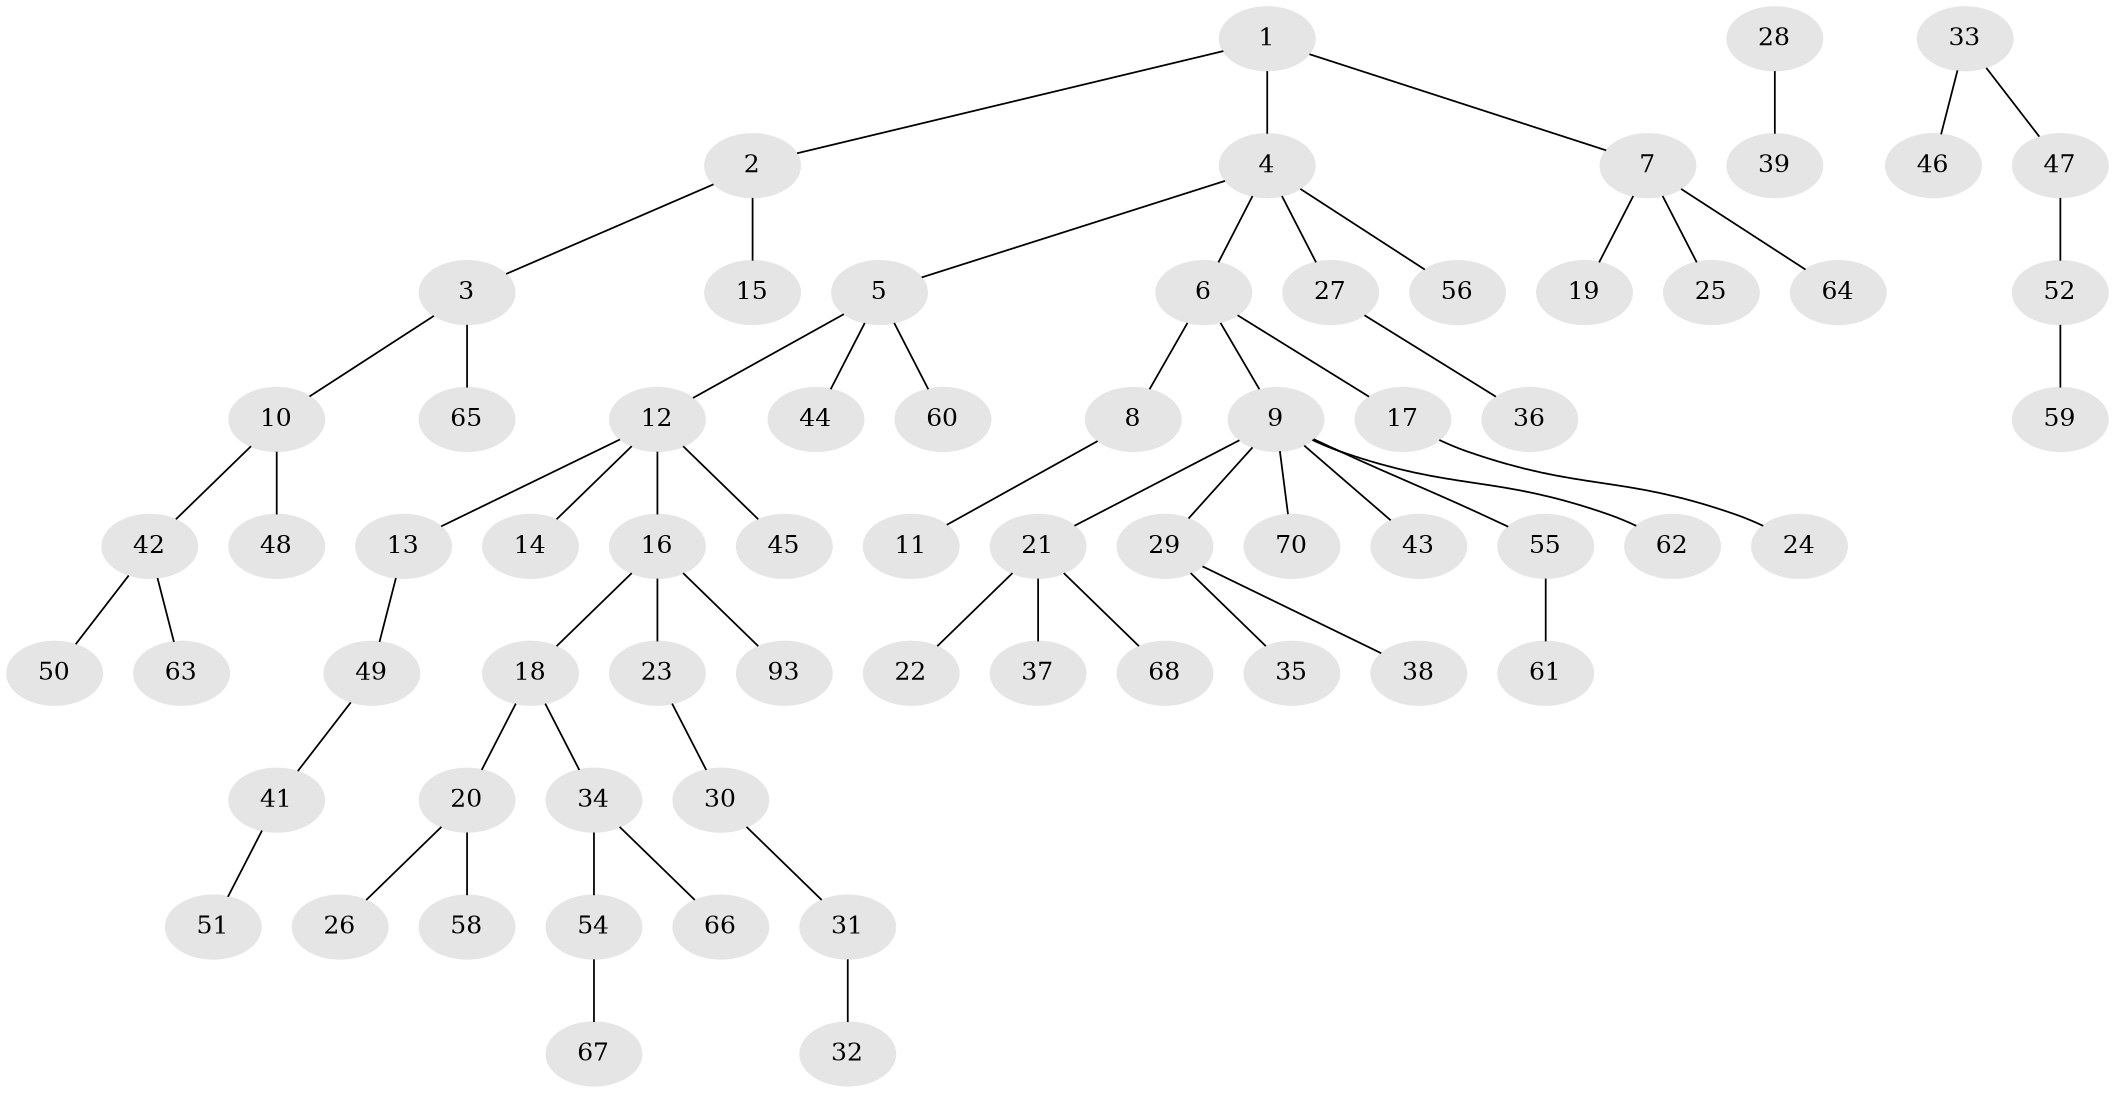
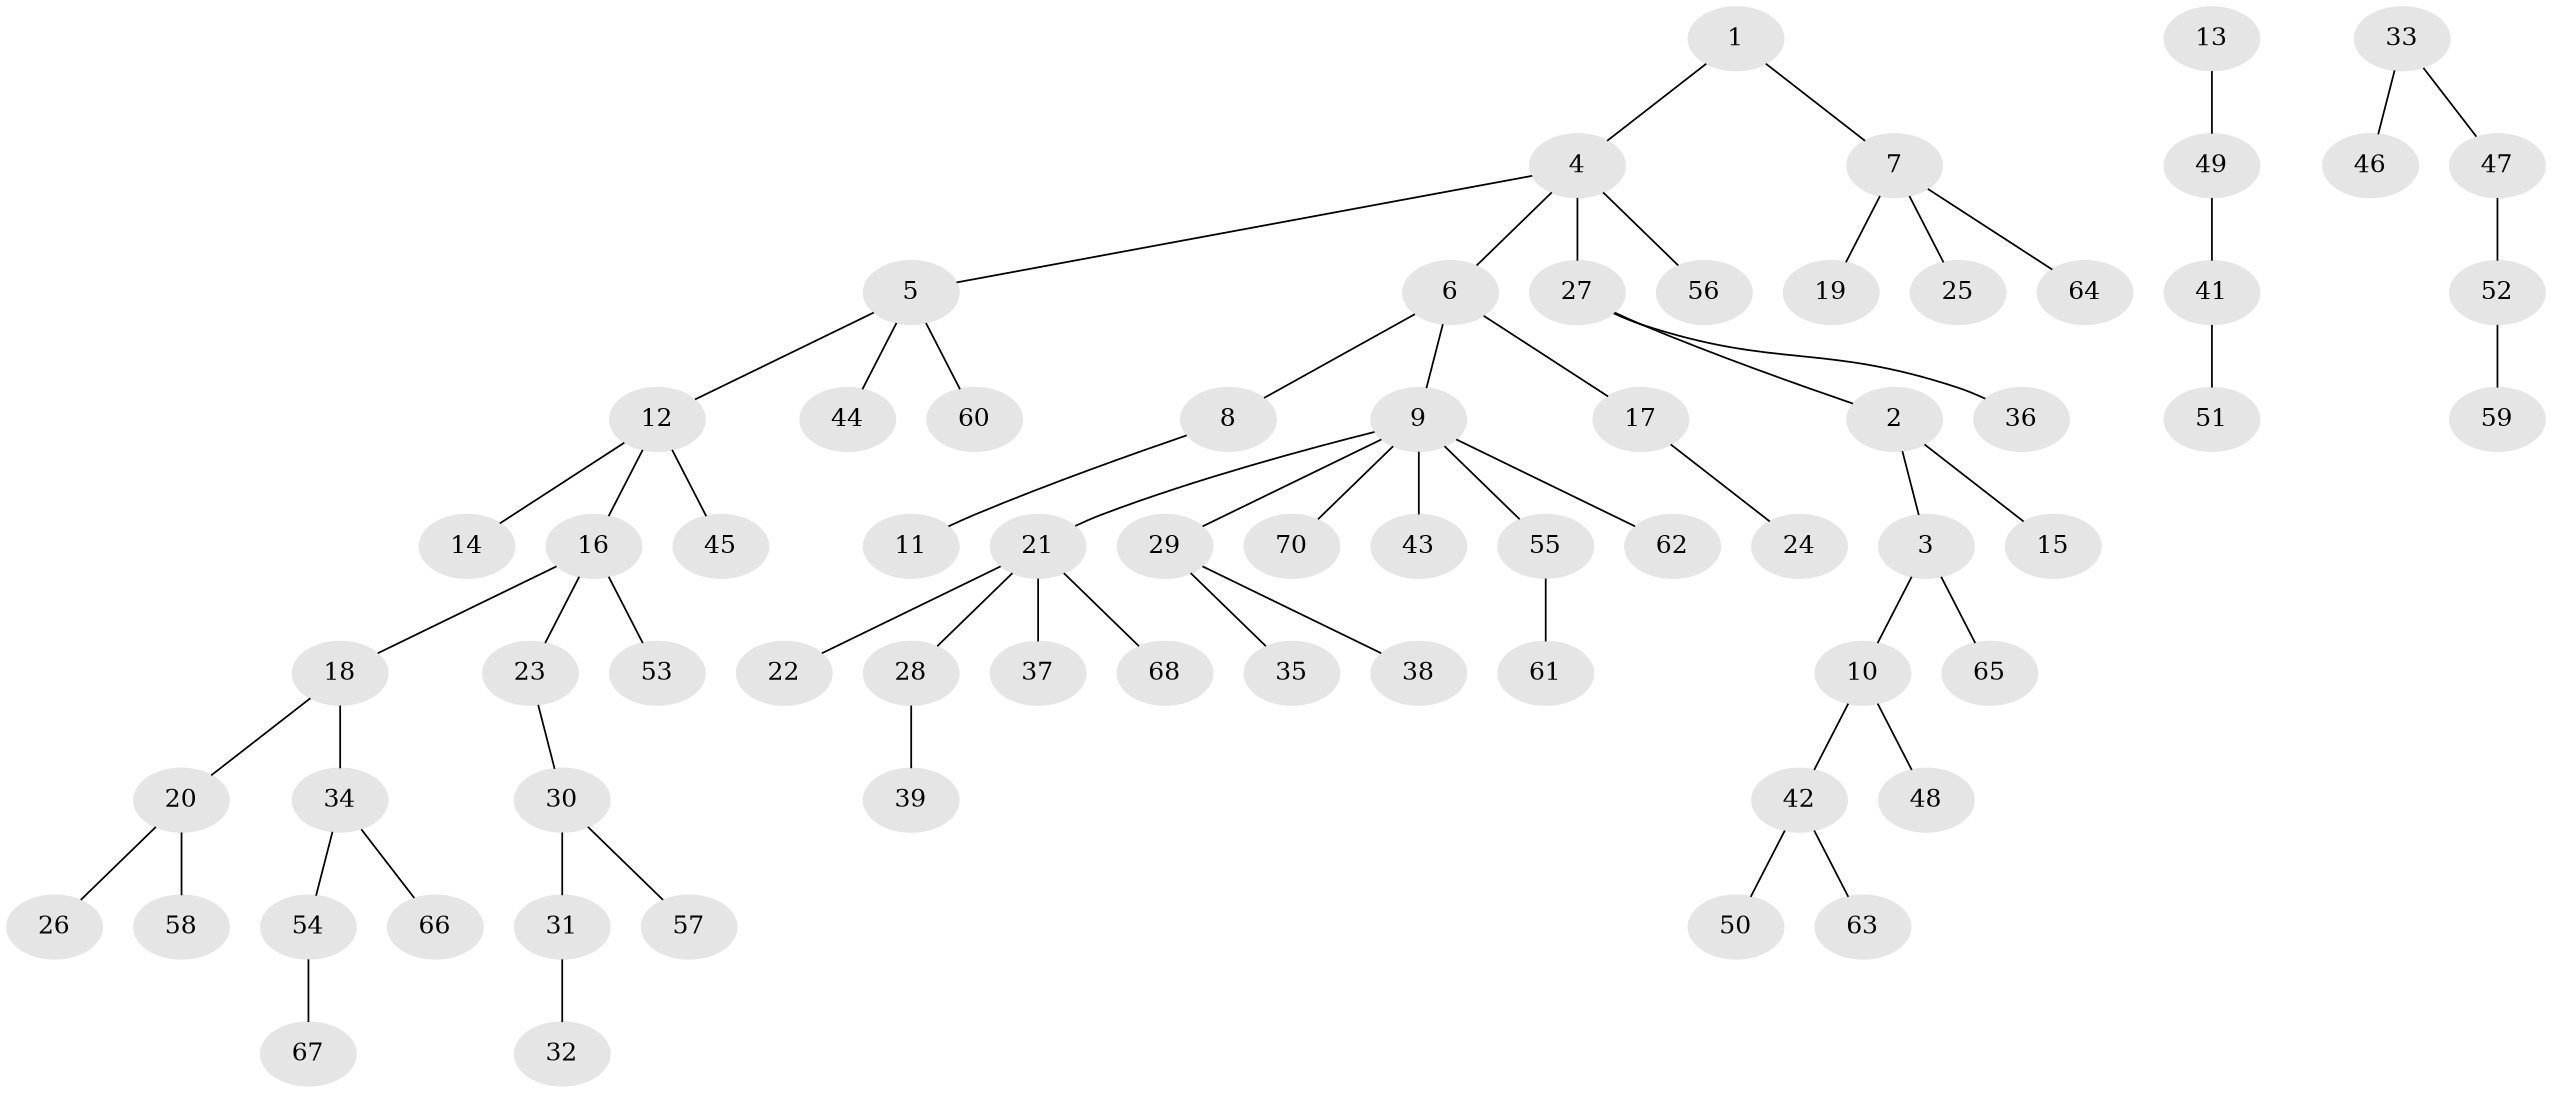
edge "1" -- "2": now "27" -- "2"
edge "12" -- "13": removed
edge "21" -- "28": added
node "93": label "93" -> "53"
node "57": added
